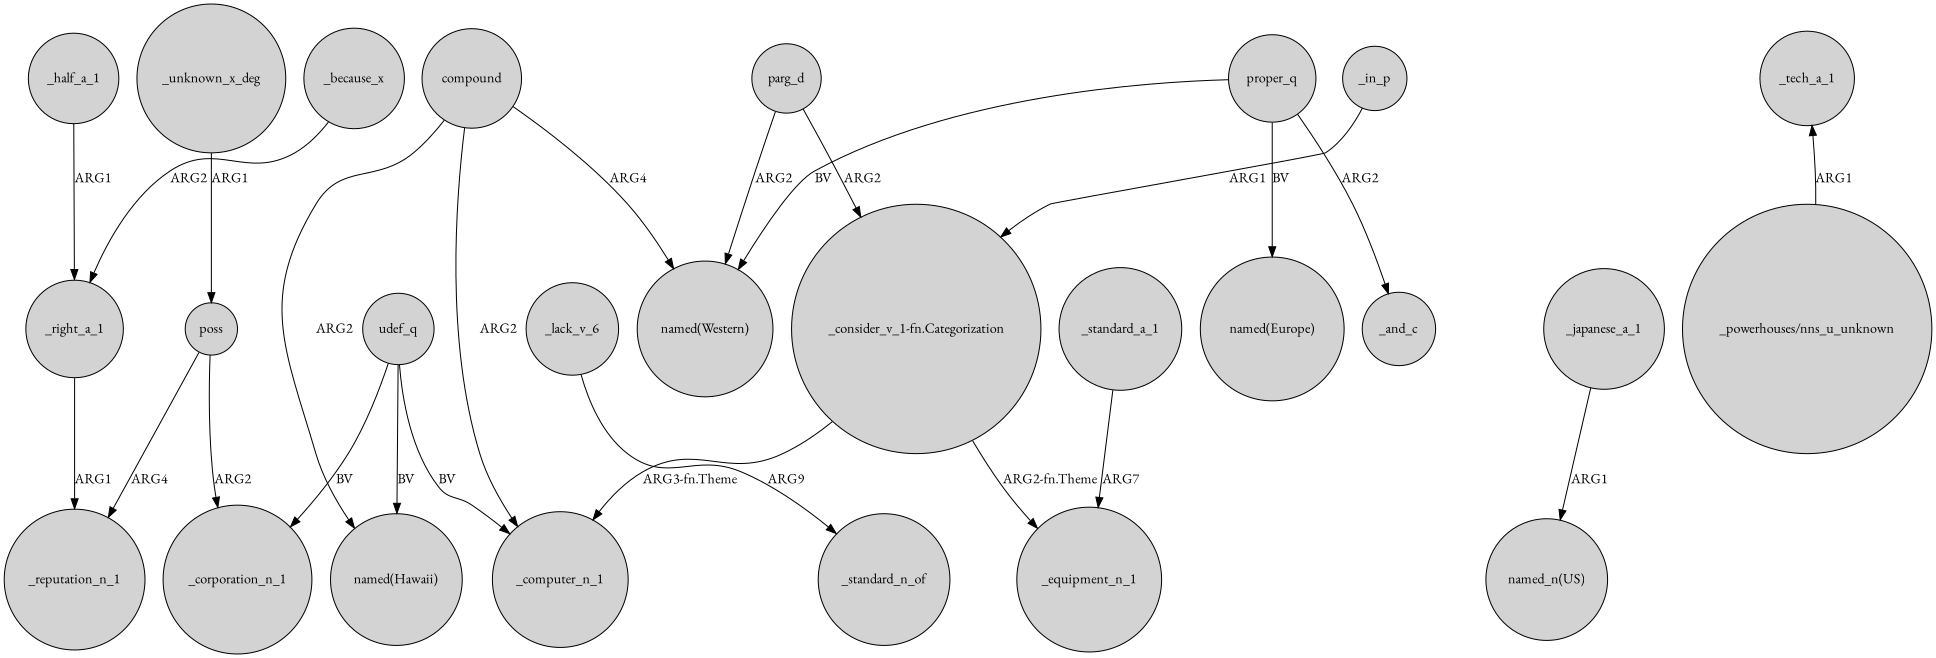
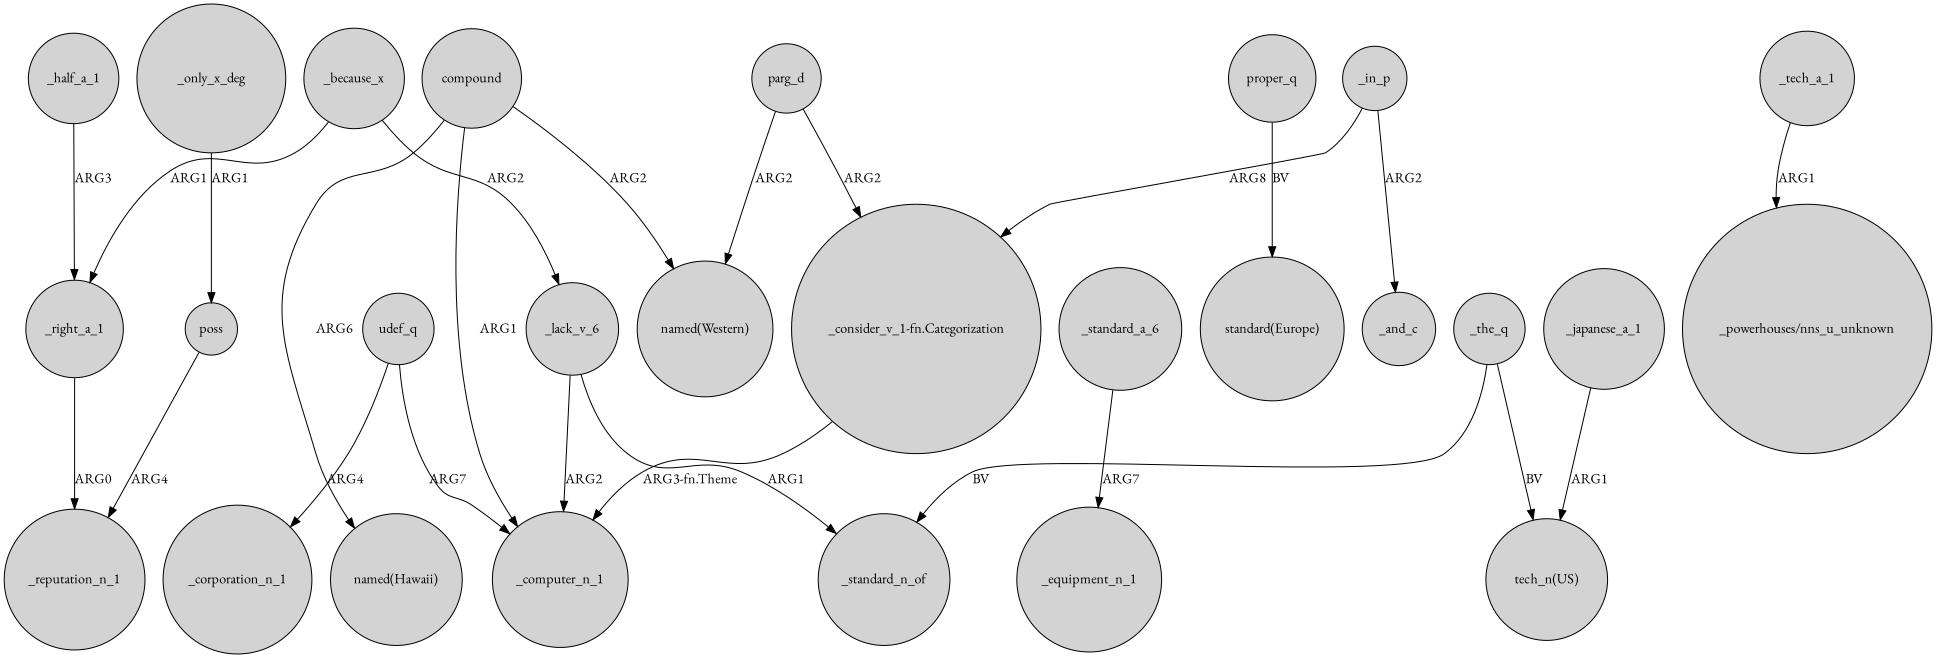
node "_unknown_x_deg": label "_unknown_x_deg" -> "_only_x_deg"
edge "proper_q" -> "named(Western)": removed, label "BV"
edge "_powerhouses/nns_u_unknown" -> "_tech_a_1": reversed
edge "_half_a_1" -> "_right_a_1": label "ARG1" -> "ARG3"
edge "_because_x" -> "_right_a_1": label "ARG2" -> "ARG1"
edge "compound" -> "named(Western)": label "ARG4" -> "ARG2"
edge "_in_p" -> "_consider_v_1-fn.Categorization": label "ARG1" -> "ARG8"
edge "_because_x" -> "_lack_v_6": added, label "ARG2"
edge "proper_q" -> "_and_c": now "_in_p" -> "_and_c"
edge "compound" -> "named(Hawaii)": label "ARG2" -> "ARG6"
edge "compound" -> "_computer_n_1": label "ARG2" -> "ARG1"
node "_standard_a_1": label "_standard_a_1" -> "_standard_a_6"
node "named(Europe)": label "named(Europe)" -> "standard(Europe)"
node "_the_q": added
edge "poss" -> "_corporation_n_1": removed, label "ARG2"
edge "udef_q" -> "named(Hawaii)": removed, label "BV"
edge "_lack_v_6" -> "_computer_n_1": added, label "ARG2"
edge "_right_a_1" -> "_reputation_n_1": label "ARG1" -> "ARG0"
edge "udef_q" -> "_corporation_n_1": label "BV" -> "ARG4"
edge "udef_q" -> "_computer_n_1": label "BV" -> "ARG7"
edge "_lack_v_6" -> "_standard_n_of": label "ARG9" -> "ARG1"
edge "_consider_v_1-fn.Categorization" -> "_equipment_n_1": removed, label "ARG2-fn.Theme"
node "named_n(US)": label "named_n(US)" -> "tech_n(US)"
